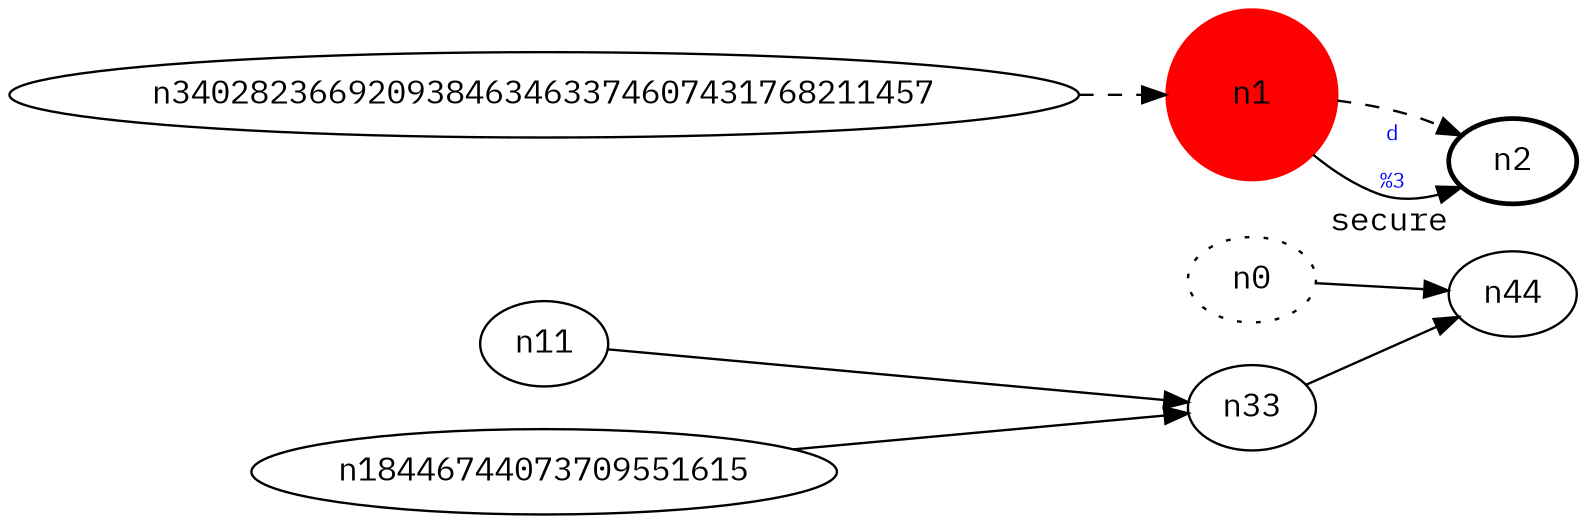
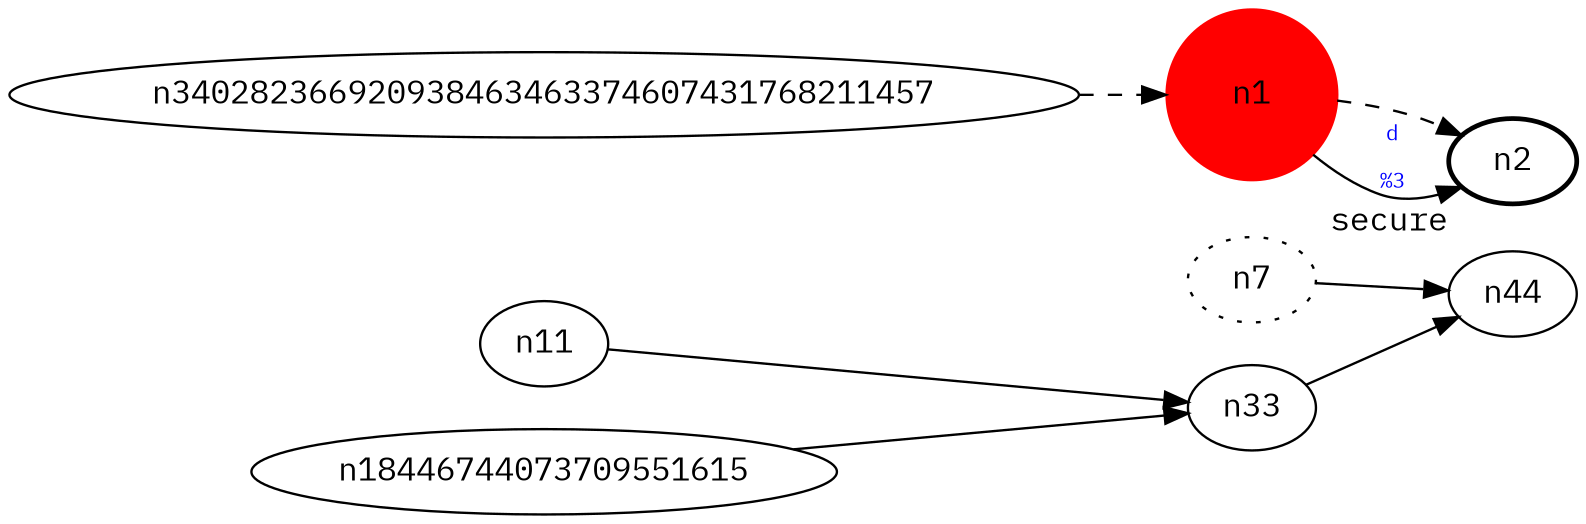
node "n0": label "n0" -> "n7"
